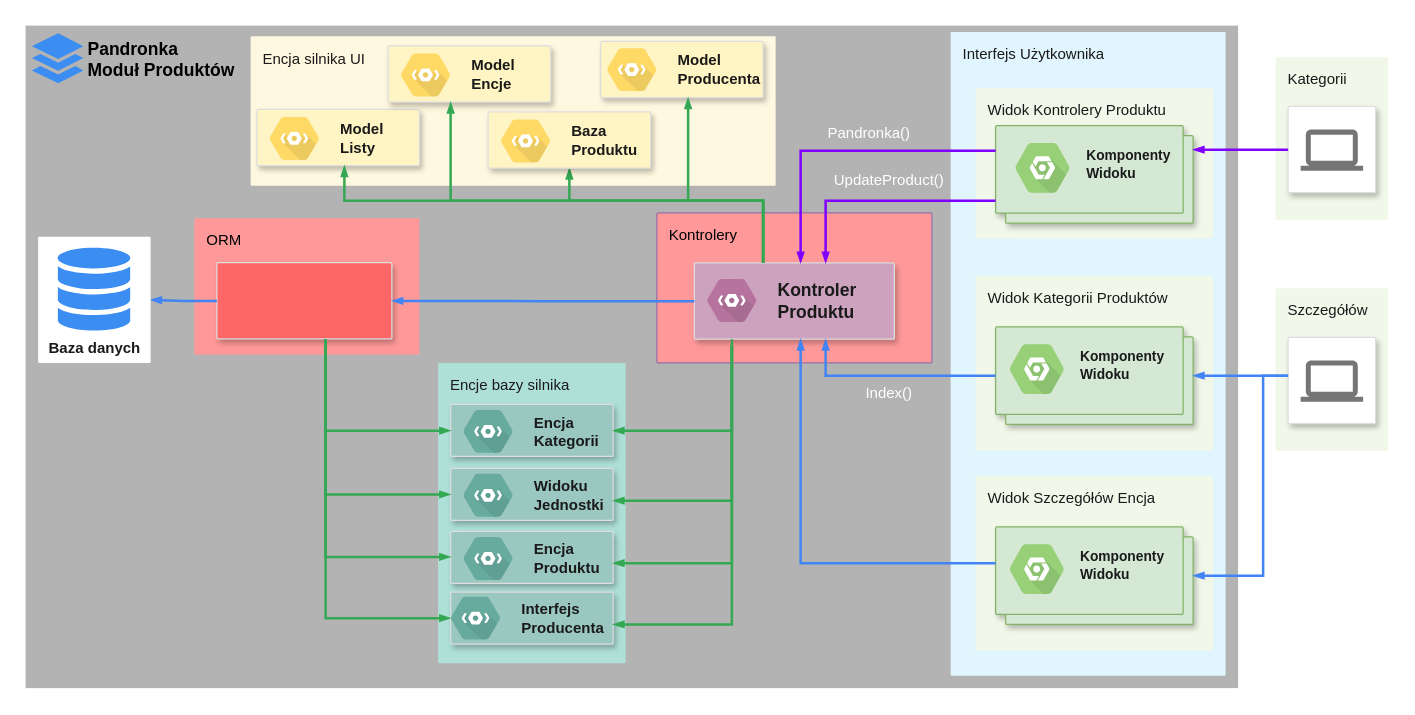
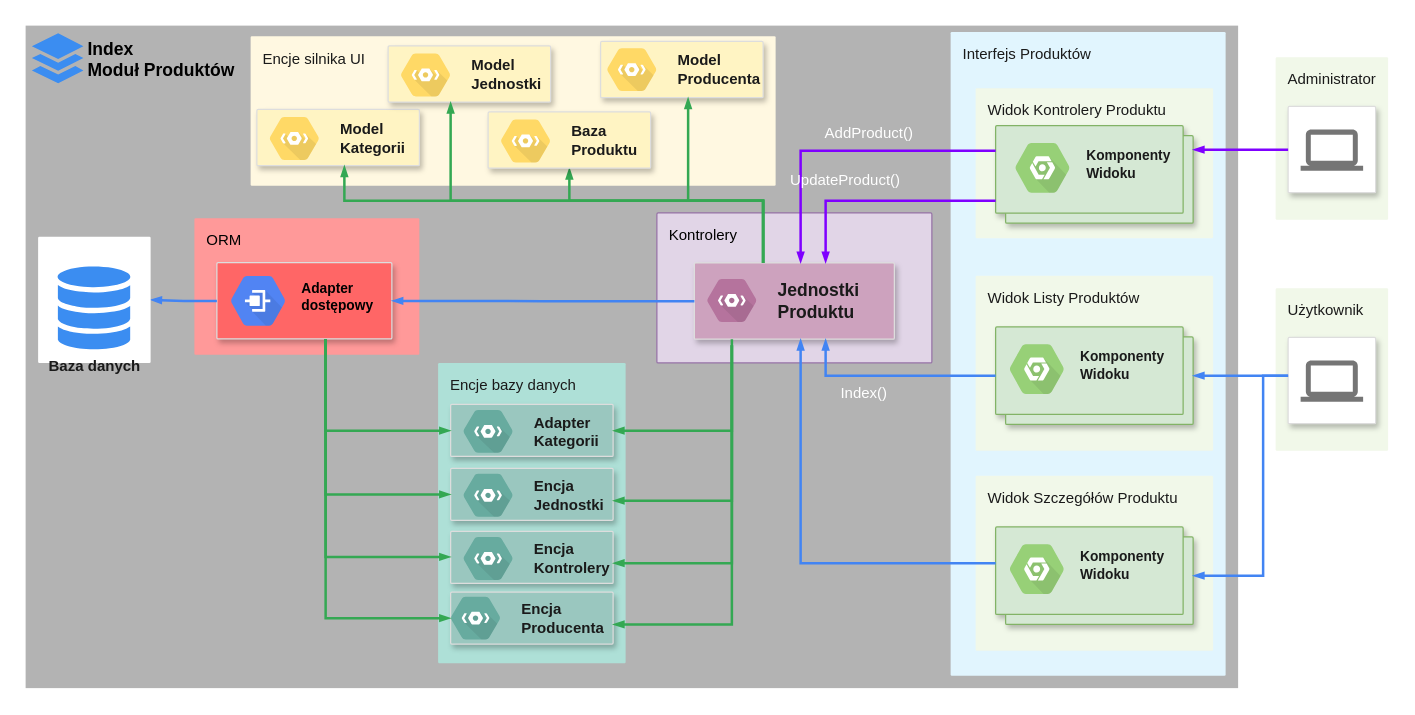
node "Interfejs Użytkownika": label "Interfejs Użytkownika" -> "Interfejs Produktów"
node "Pandronka Moduł Produktów": label "Pandronka Moduł Produktów" -> "Index Moduł Produktów"
node "Encja silnika UI": label "Encja silnika UI" -> "Encje silnika UI"
node "Model Encje": label "Model Encje" -> "Model Jednostki"
node "Kategorii": label "Kategorii" -> "Administrator"
node "Pandronka()": label "Pandronka()" -> "AddProduct()"
node "Model Listy": label "Model Listy" -> "Model Kategorii"
node "UpdateProduct()": moved (889, 180) -> (846, 180)
node "Kontrolery": fillcolor #ff9999 -> #e1d5e7
node "Baza danych": moved (94, 289) -> (94, 308)
node "Widok Kategorii Produktów": label "Widok Kategorii Produktów" -> "Widok Listy Produktów"
node "Adapter dostępowy": added
node "Kontroler Produktu": label "Kontroler Produktu" -> "Jednostki Produktu"
node "Szczegółów": label "Szczegółów" -> "Użytkownik"
node "Encje bazy silnika": label "Encje bazy silnika" -> "Encje bazy danych"
node "Index()": moved (889, 393) -> (864, 393)
node "Encja Kategorii": label "Encja Kategorii" -> "Adapter Kategorii"
node "Widoku Jednostki": label "Widoku Jednostki" -> "Encja Jednostki"
node "Widok Szczegółów Encja": label "Widok Szczegółów Encja" -> "Widok Szczegółów Produktu"
node "Encja Produktu": label "Encja Produktu" -> "Encja Kontrolery"
node "Interfejs Producenta": label "Interfejs Producenta" -> "Encja Producenta"
